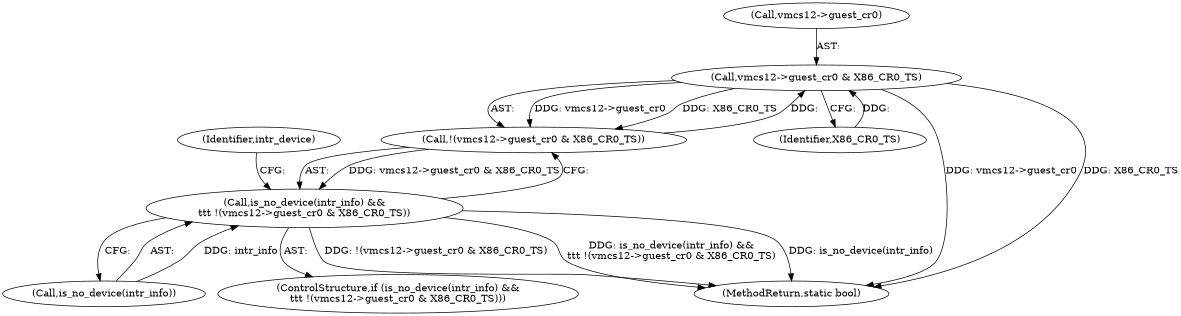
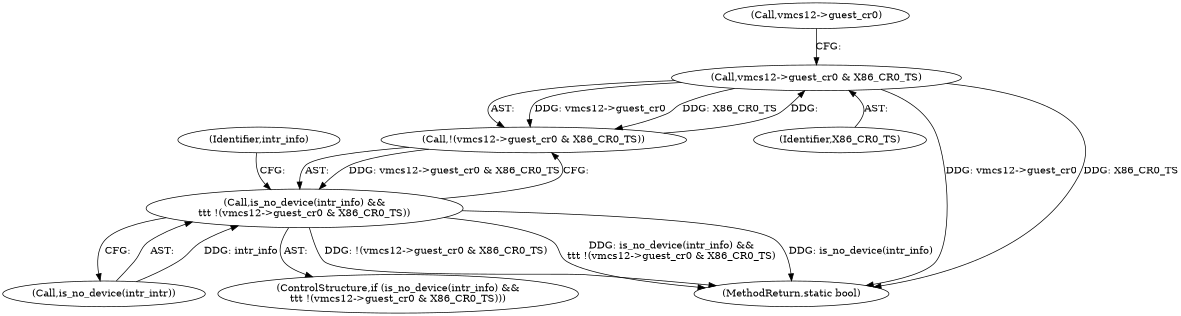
edge "(Call,vmcs12->guest_cr0)" -> "(Call,vmcs12->guest_cr0 & X86_CR0_TS)": label "AST: " -> "CFG: "
edge "(Call,vmcs12->guest_cr0 & X86_CR0_TS)" -> "(Identifier,X86_CR0_TS)": removed, label "CFG:"
edge "(Identifier,X86_CR0_TS)" -> "(Call,vmcs12->guest_cr0 & X86_CR0_TS)": label "DDG: " -> "AST: "
node "(Identifier,intr_device)": label "(Identifier,intr_device)" -> "(Identifier,intr_info)"
node "(Call,is_no_device(intr_info))": label "(Call,is_no_device(intr_info))" -> "(Call,is_no_device(intr_intr))"
